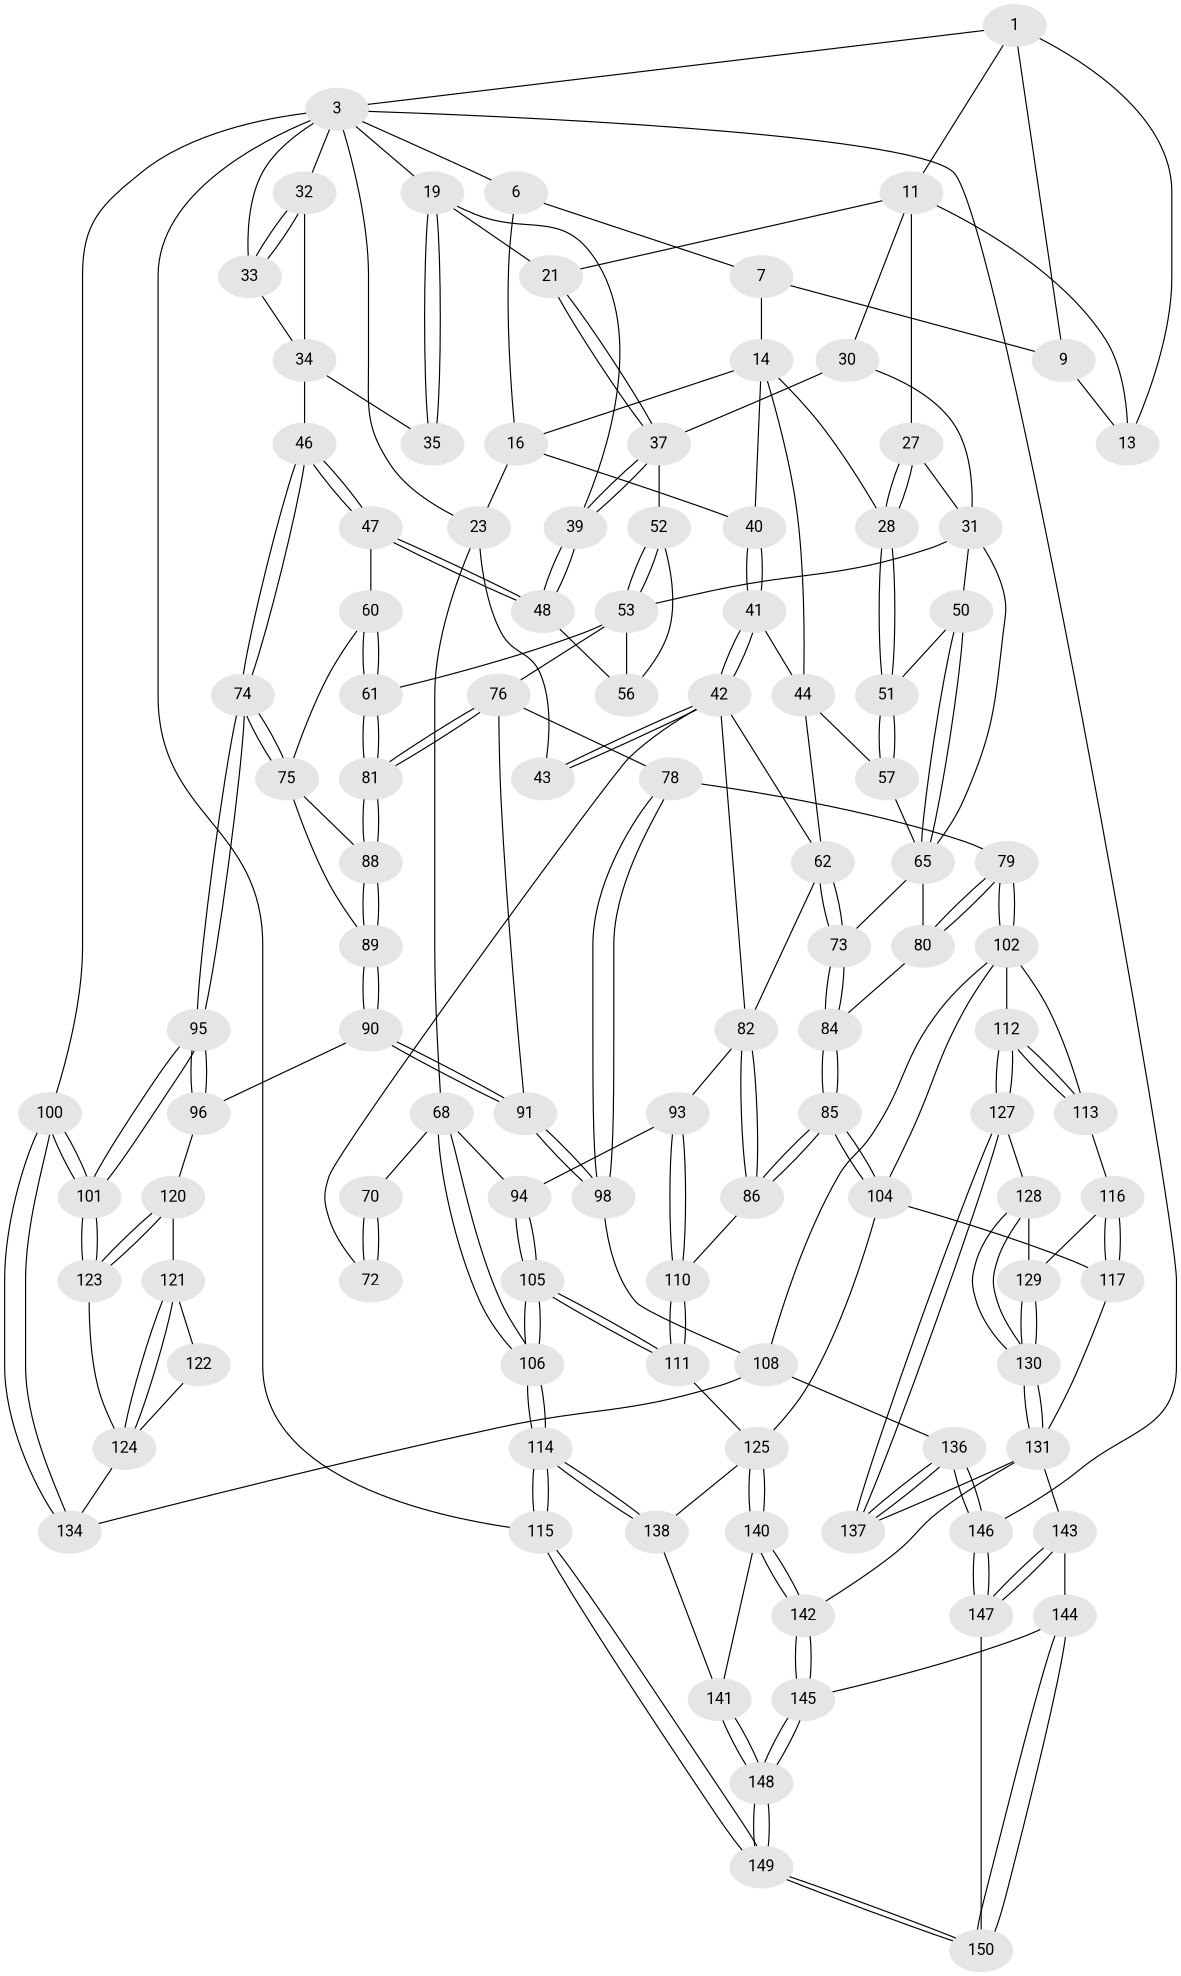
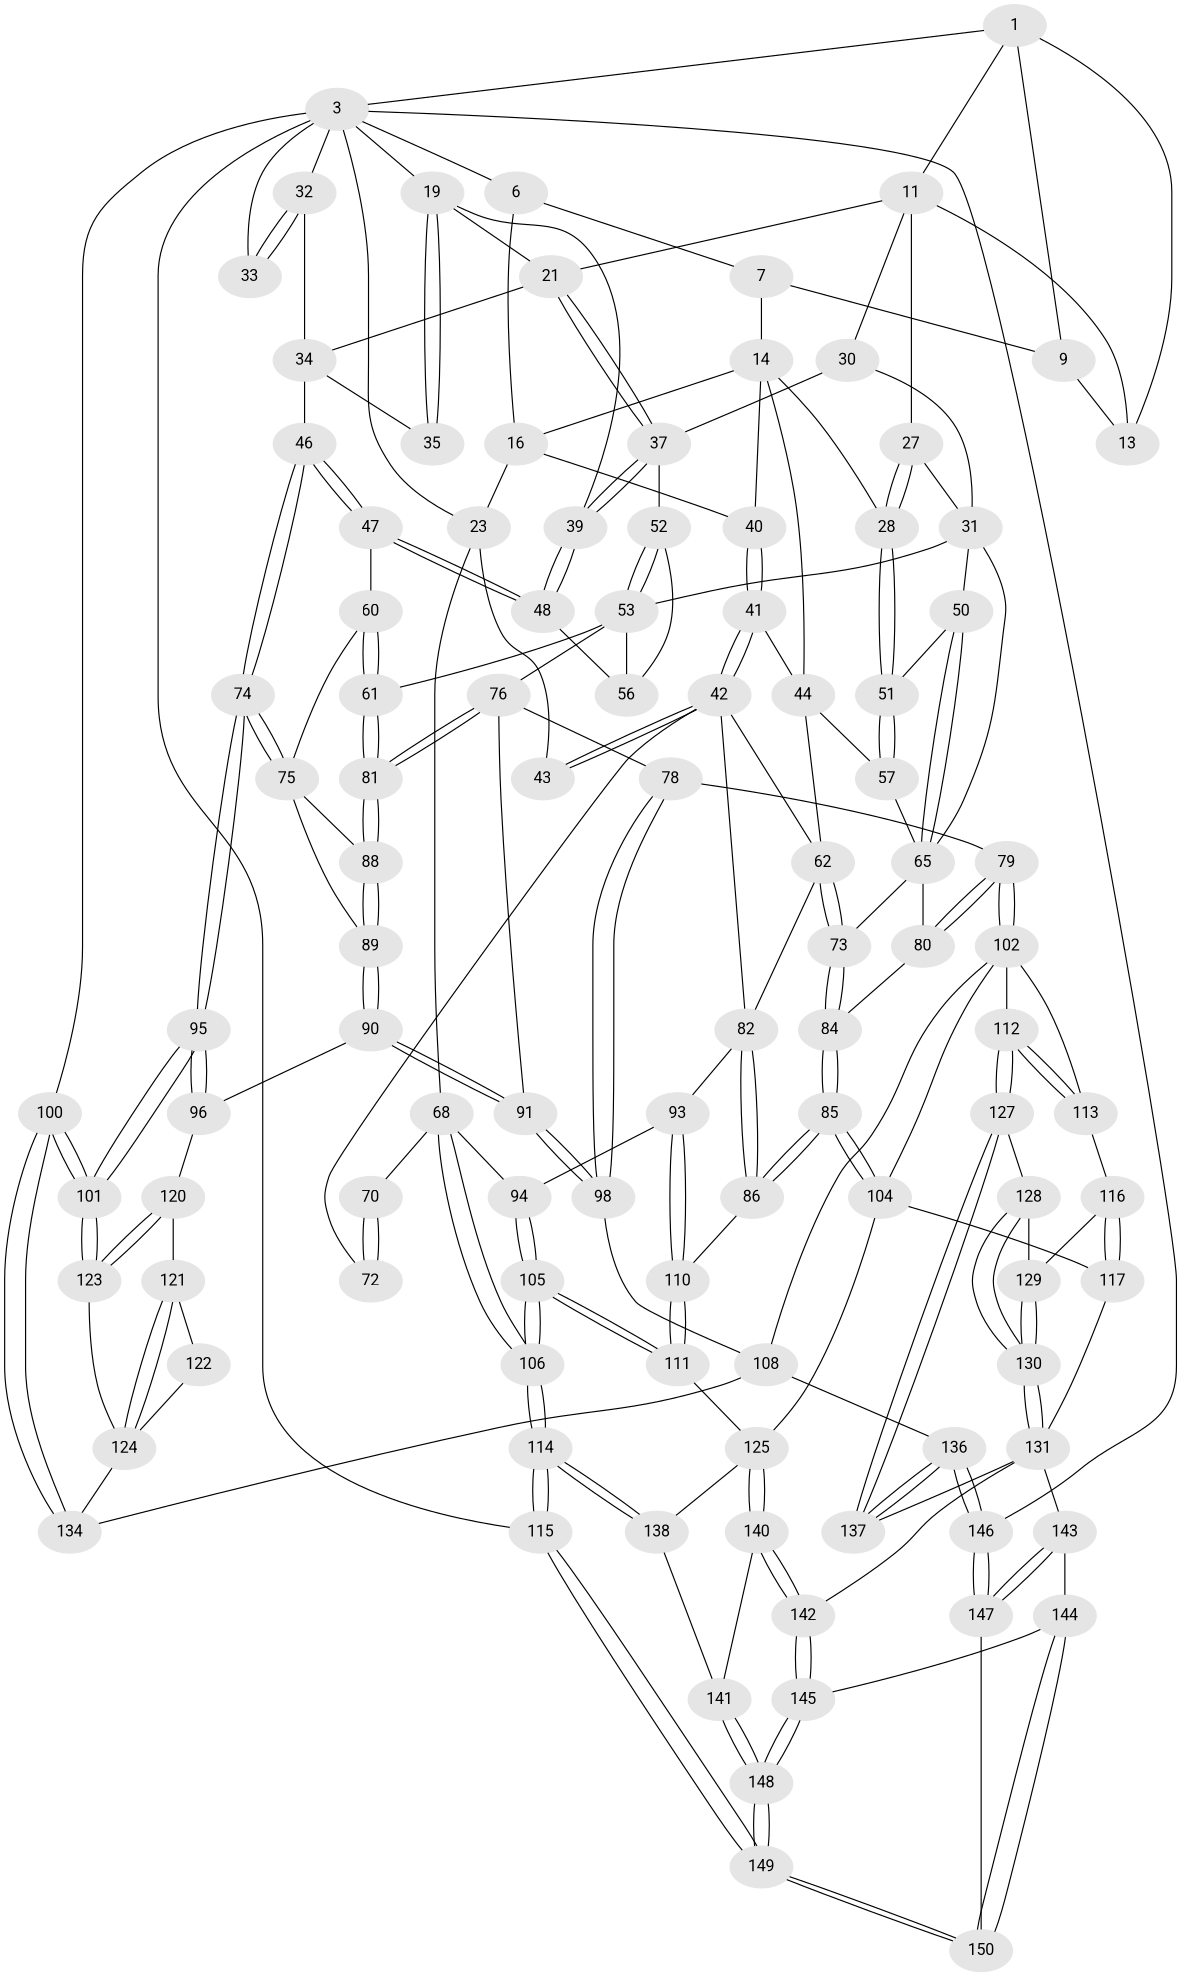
edge "33" -- "34": now "21" -- "34"
